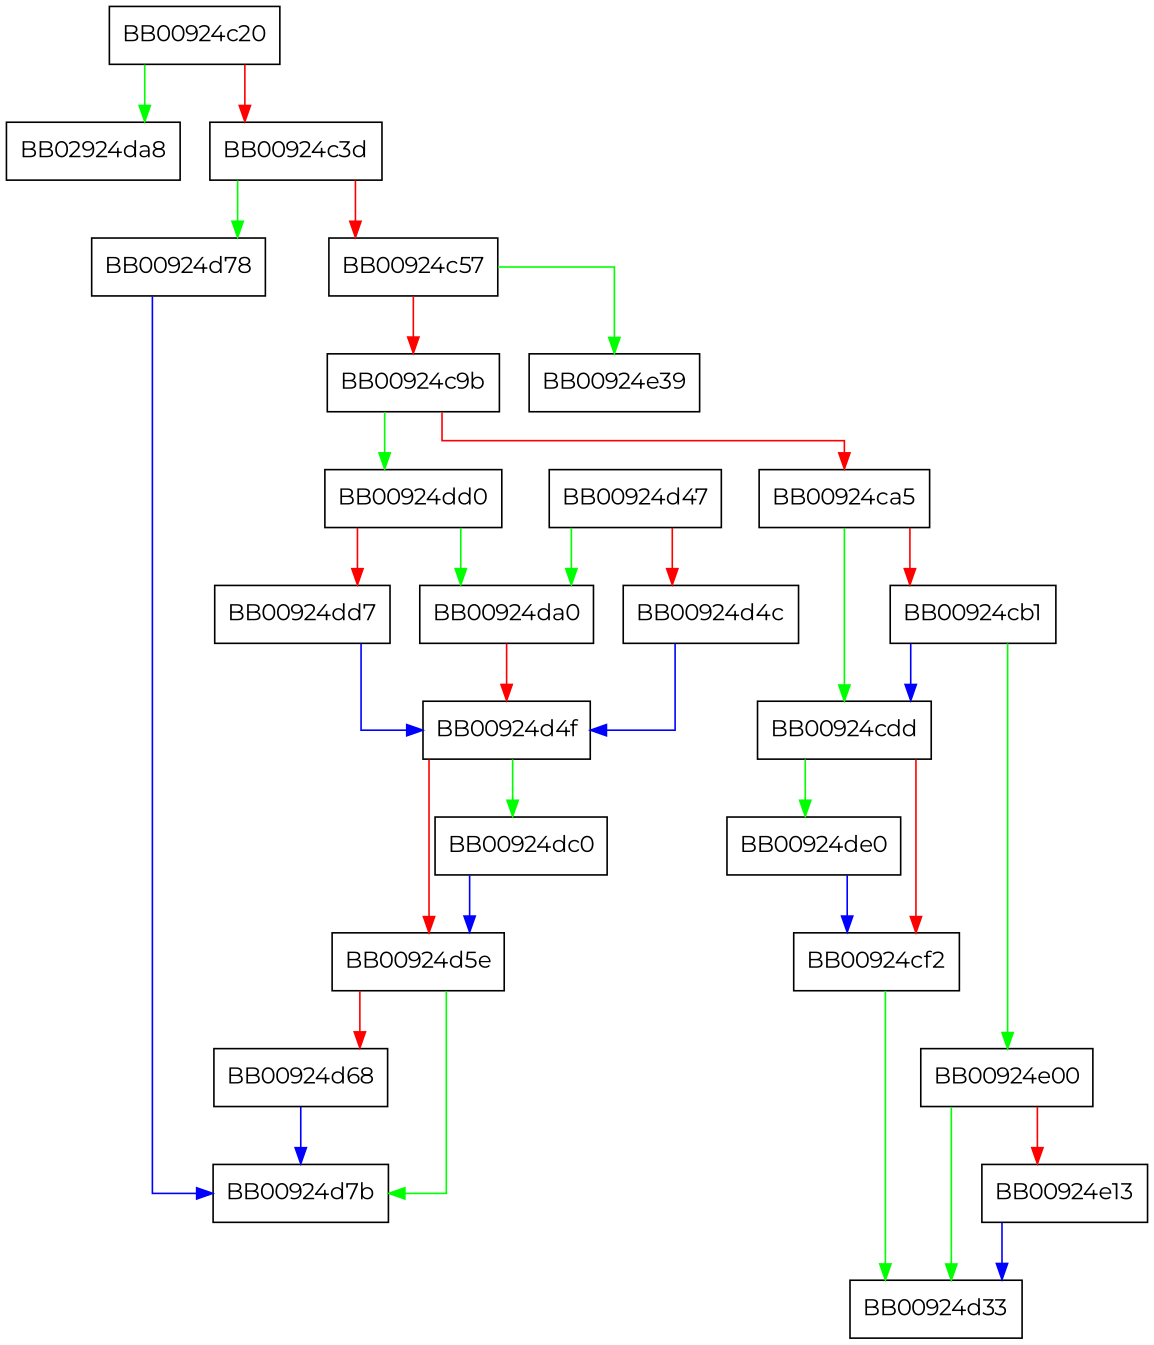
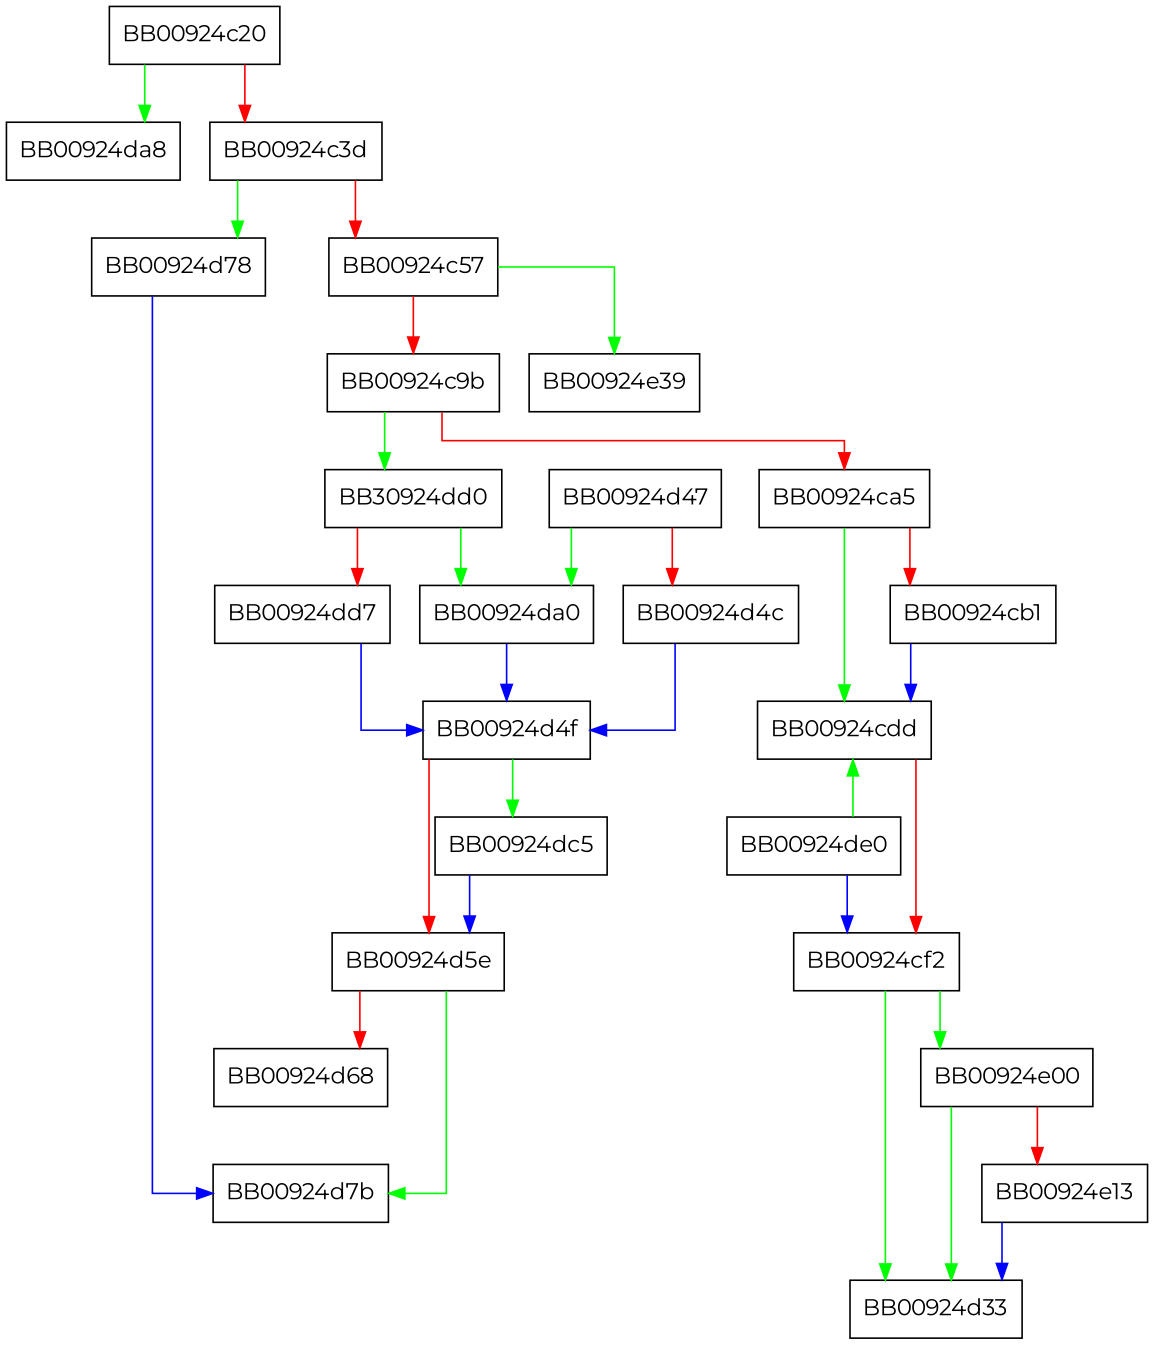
node "BB02924da8": label "BB02924da8" -> "BB00924da8"
node "BB00924dd0": label "BB00924dd0" -> "BB30924dd0"
edge "BB00924da0" -> "BB00924d4f": color red -> blue
edge "BB00924cdd" -> "BB00924de0": reversed
edge "BB00924cb1" -> "BB00924e00": now "BB00924cf2" -> "BB00924e00"
node "BB00924dc0": label "BB00924dc0" -> "BB00924dc5"
edge "BB00924d68" -> "BB00924d7b": removed
